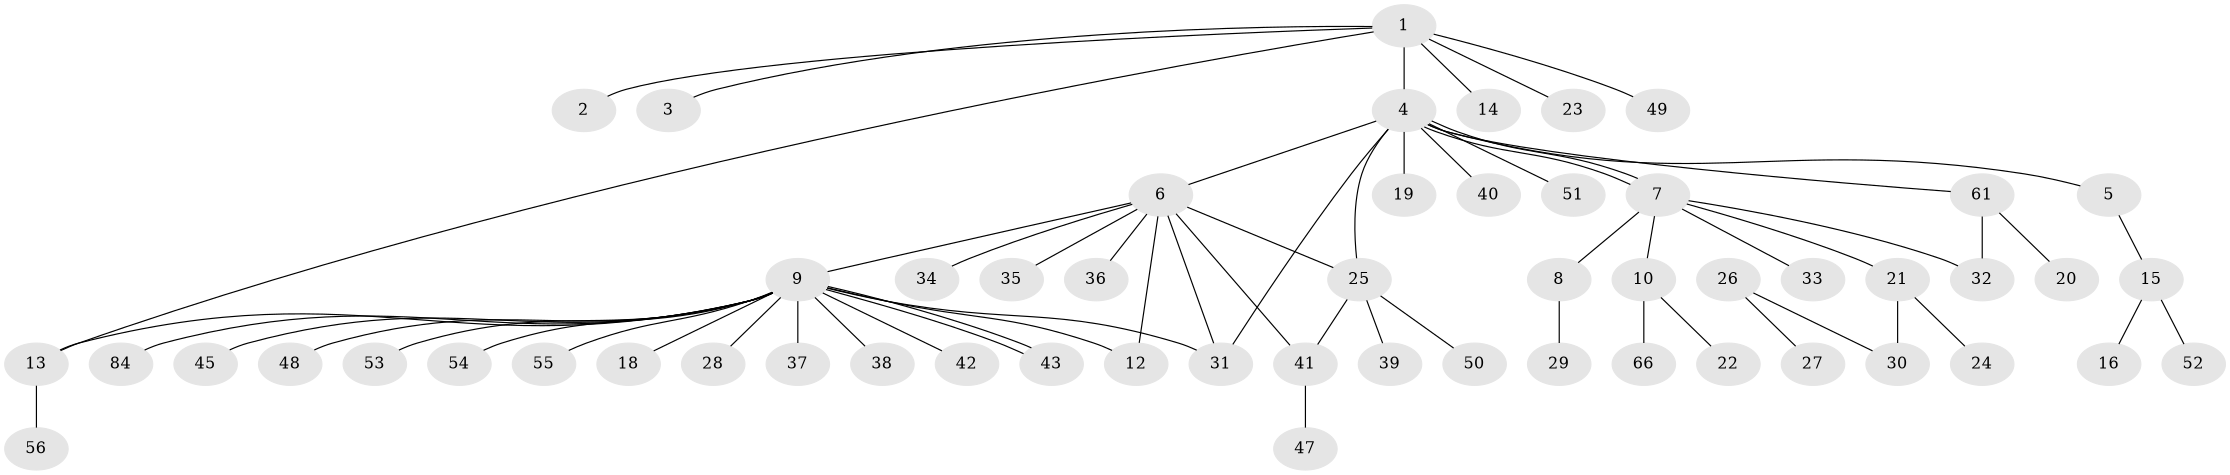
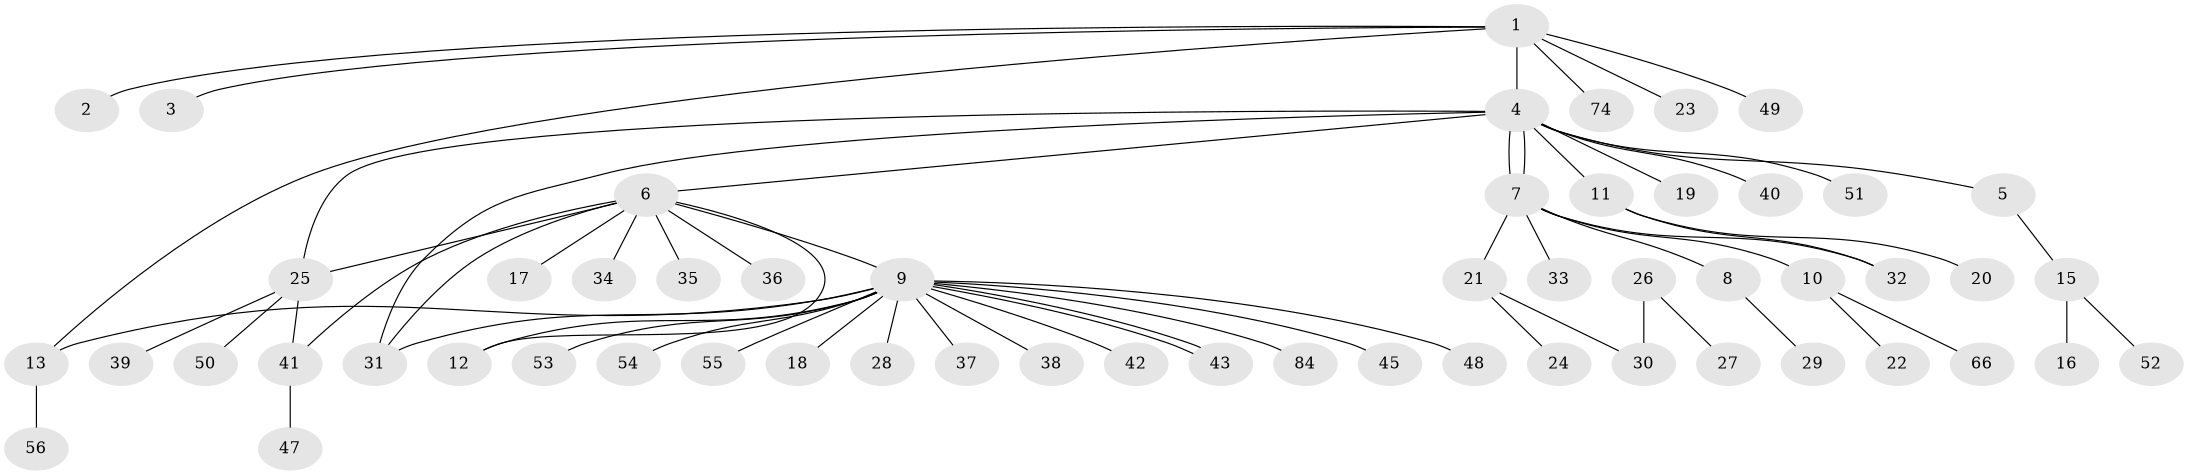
node "14": label "14" -> "74"
node "61": label "61" -> "11"
node "17": added
